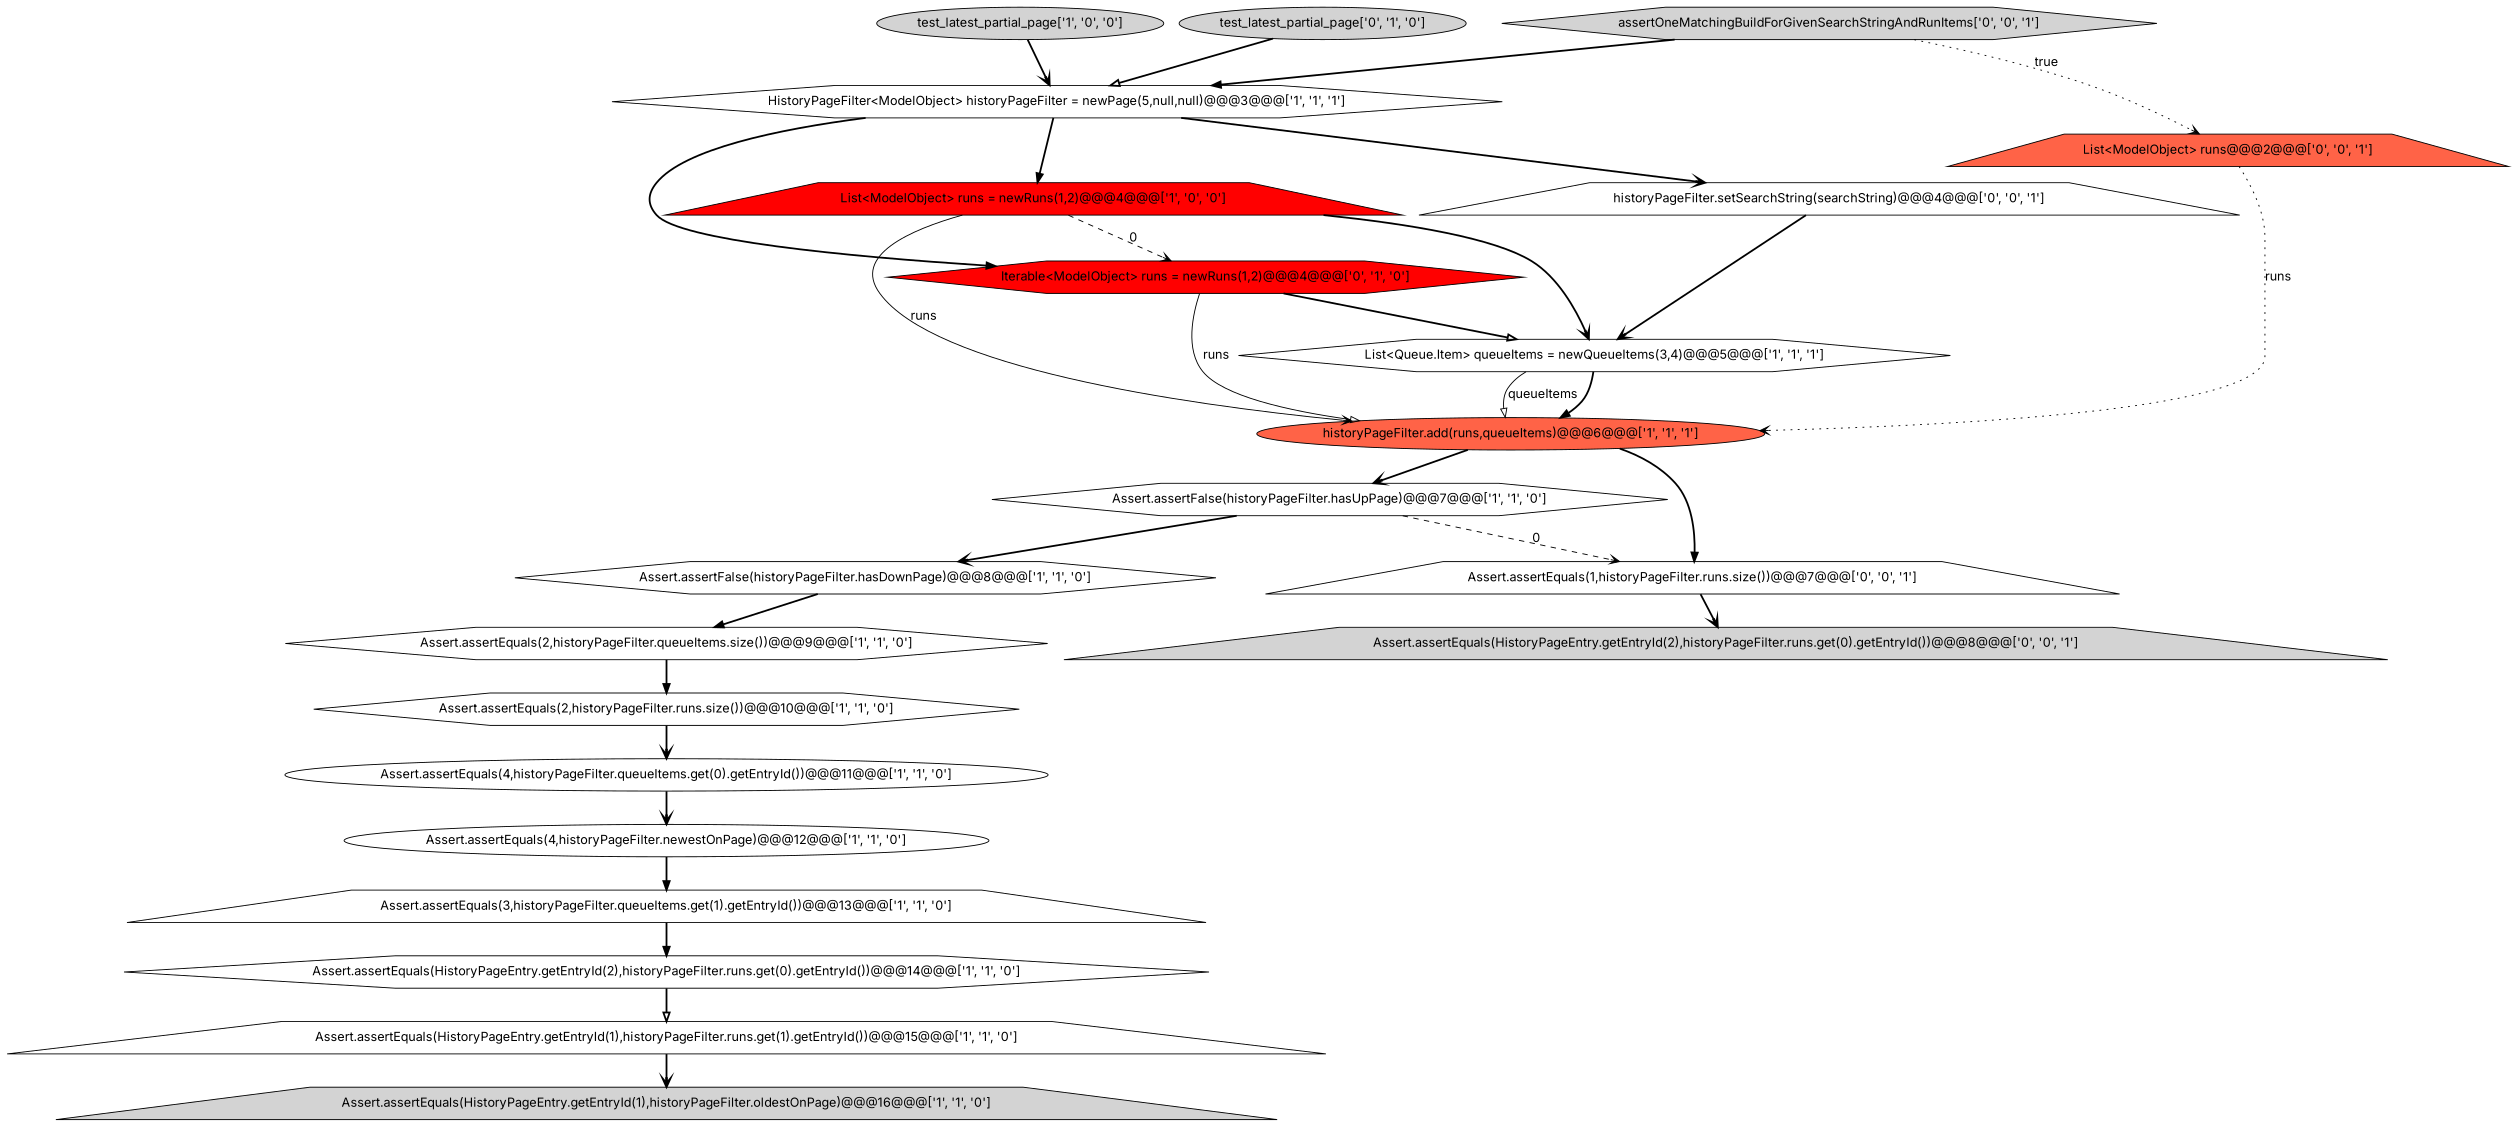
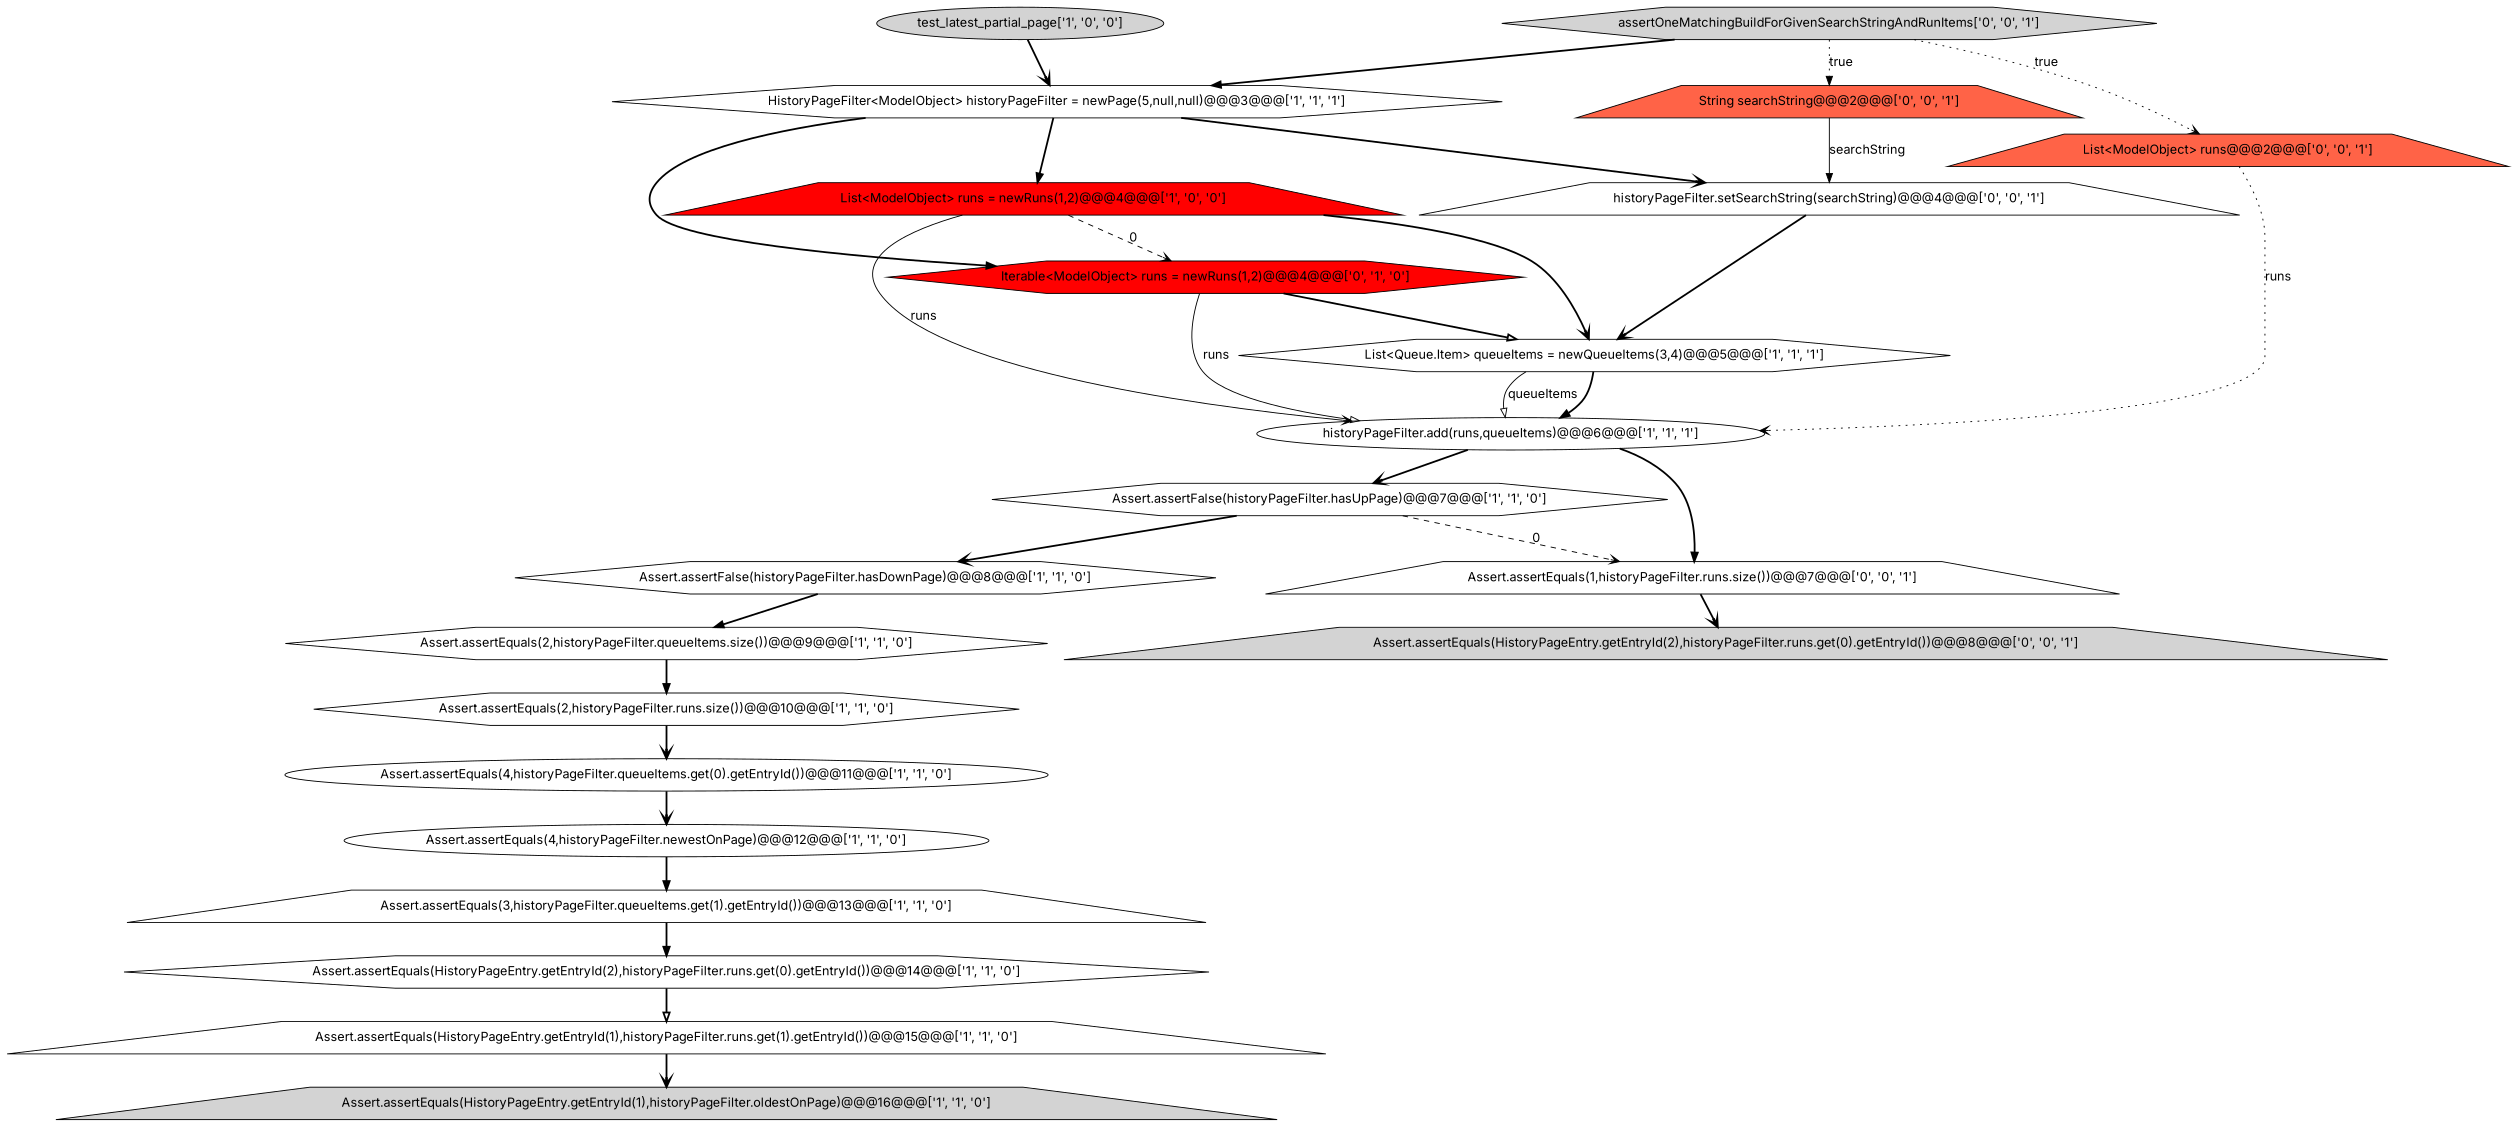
node "test_latest_partial_page['0', '1', '0']": removed
node "String searchString@@@2@@@['0', '0', '1']": added
node "historyPageFilter.add(runs,queueItems)@@@6@@@['1', '1', '1']": fillcolor tomato -> white
